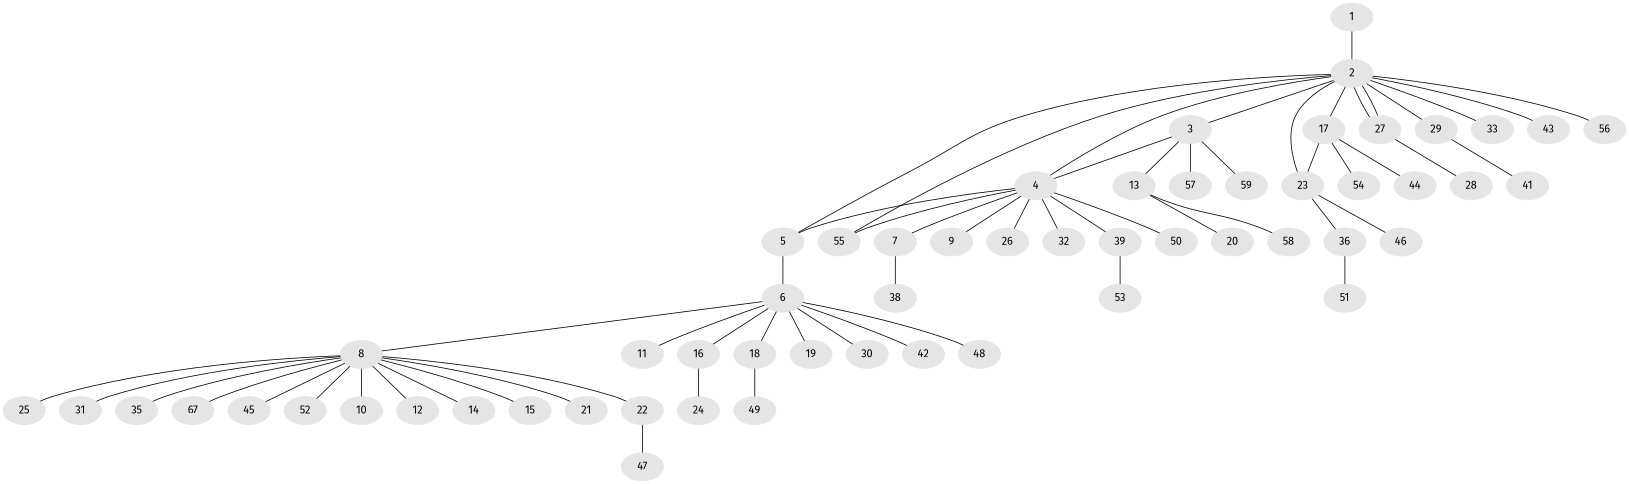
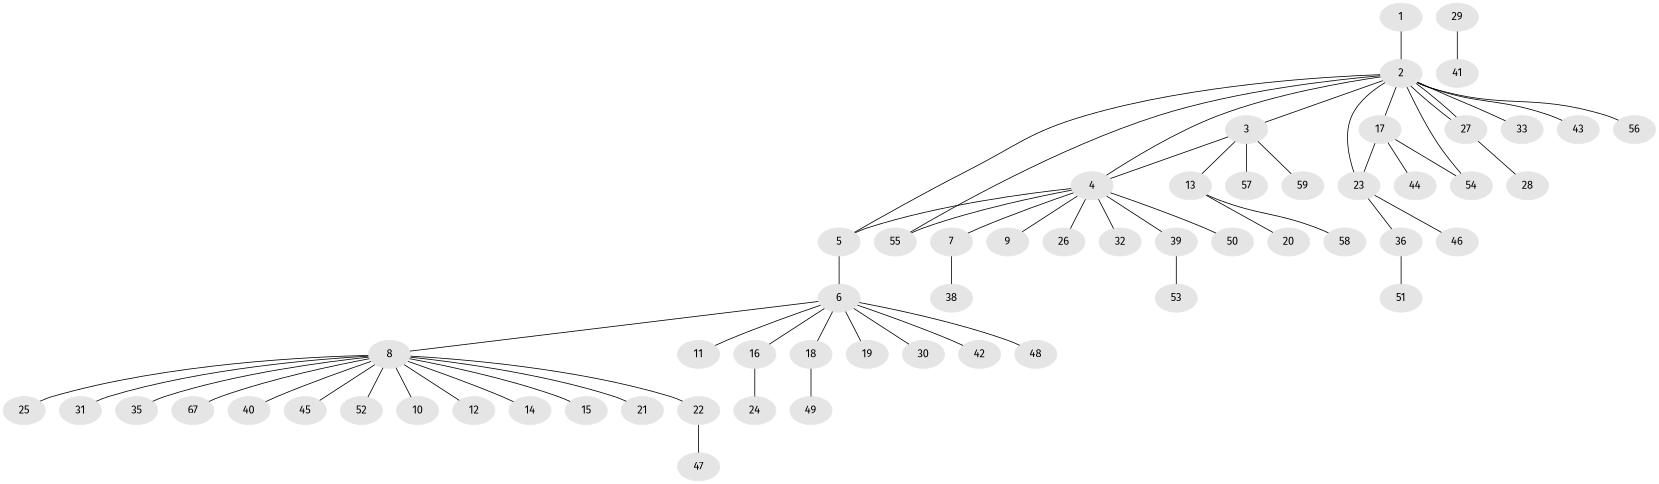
edge "2" -- "29": now "2" -- "54"
node "40": added
